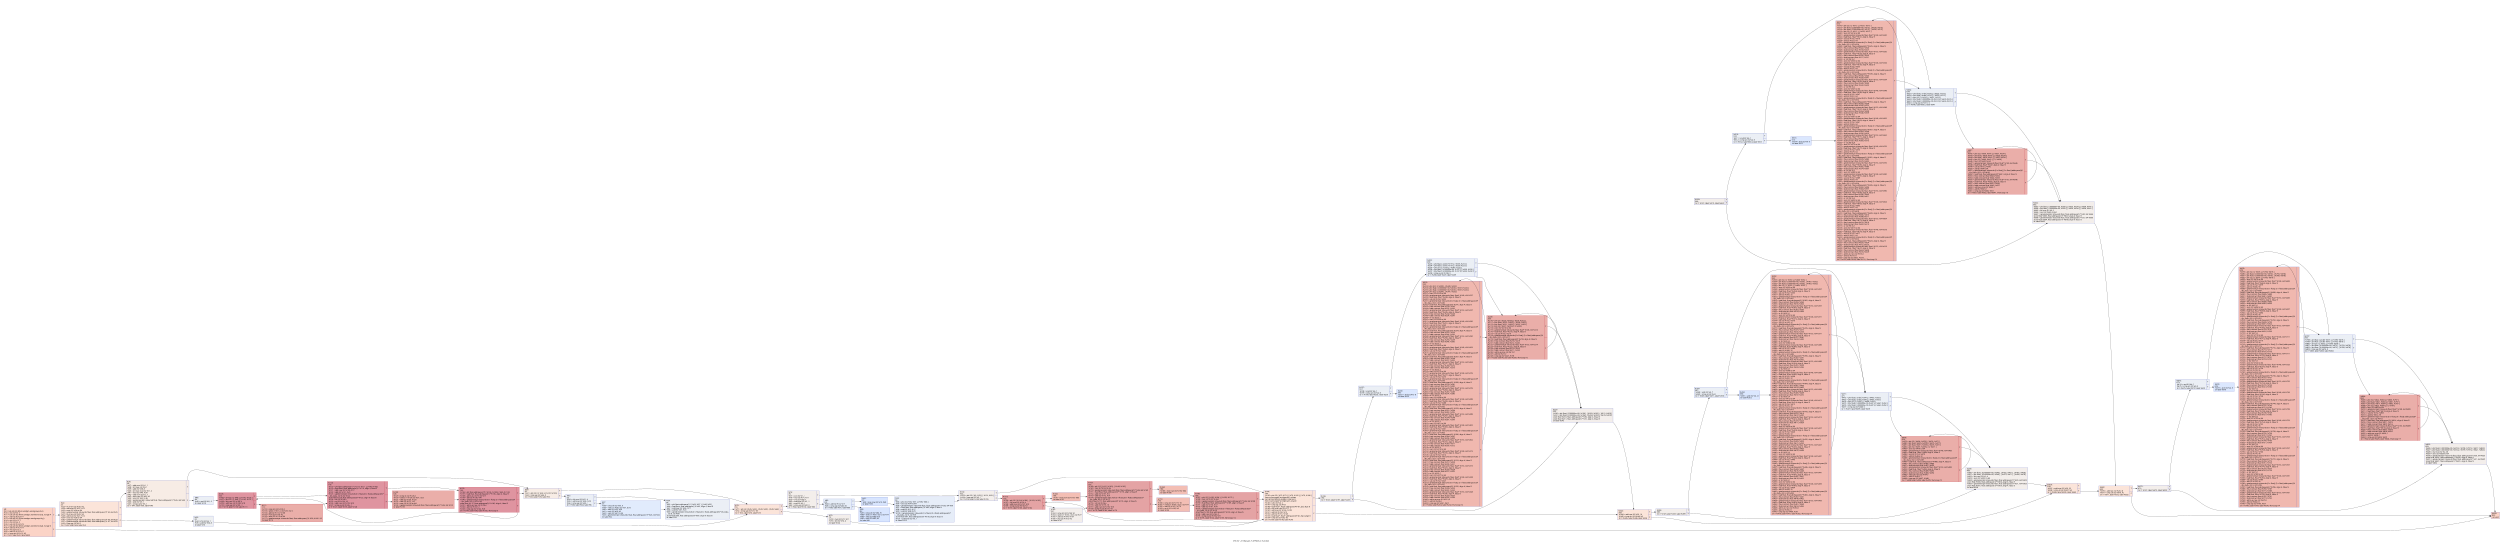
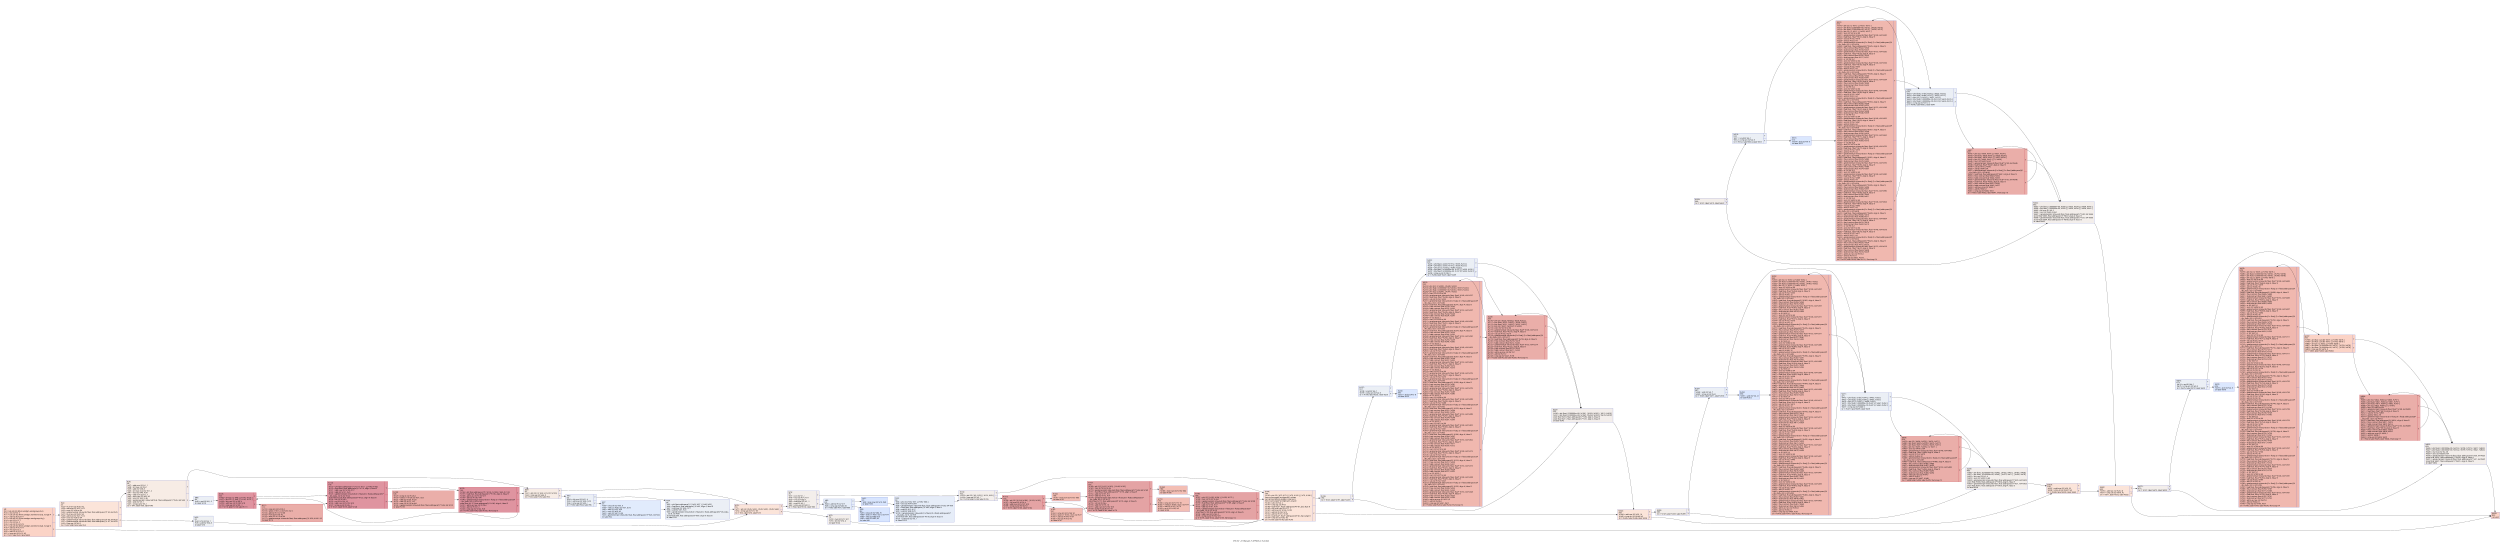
node "%797:": fillcolor #d1dae970 -> #f59c7d70
node "%162:": fillcolor #e5d8d170 -> #e36c5570
